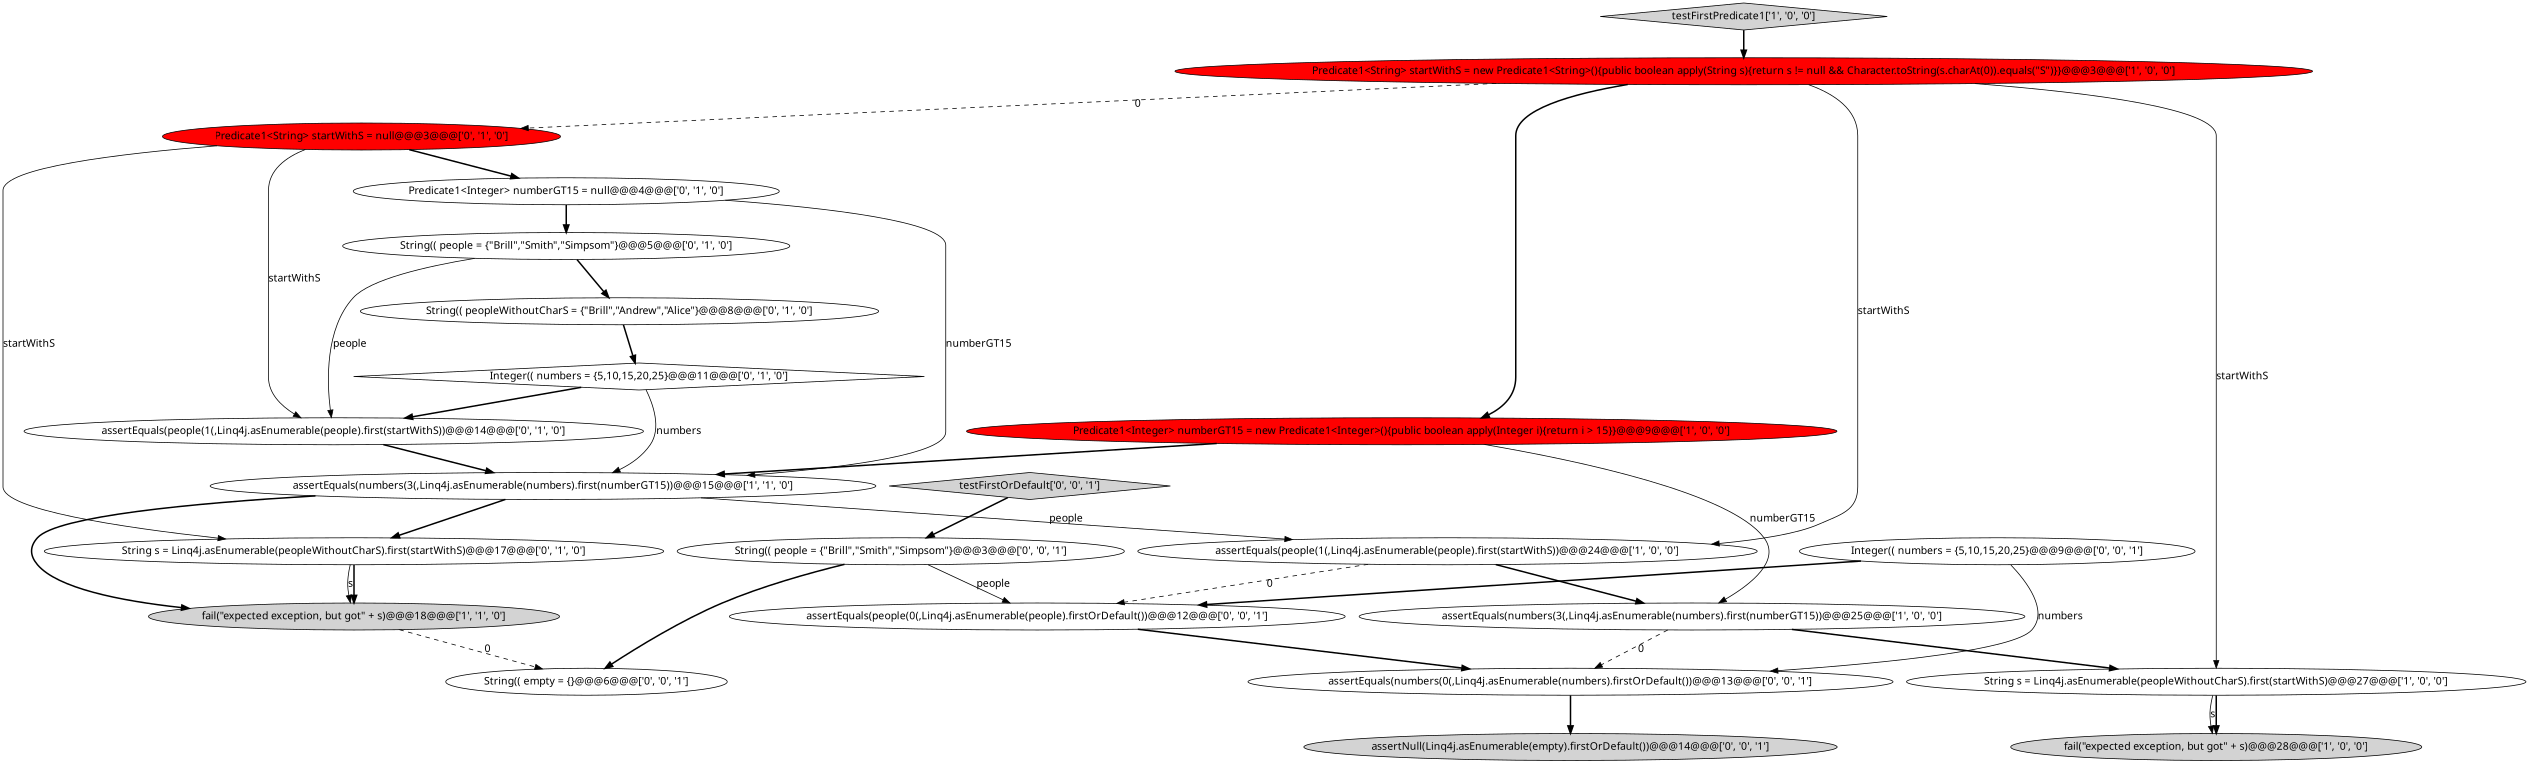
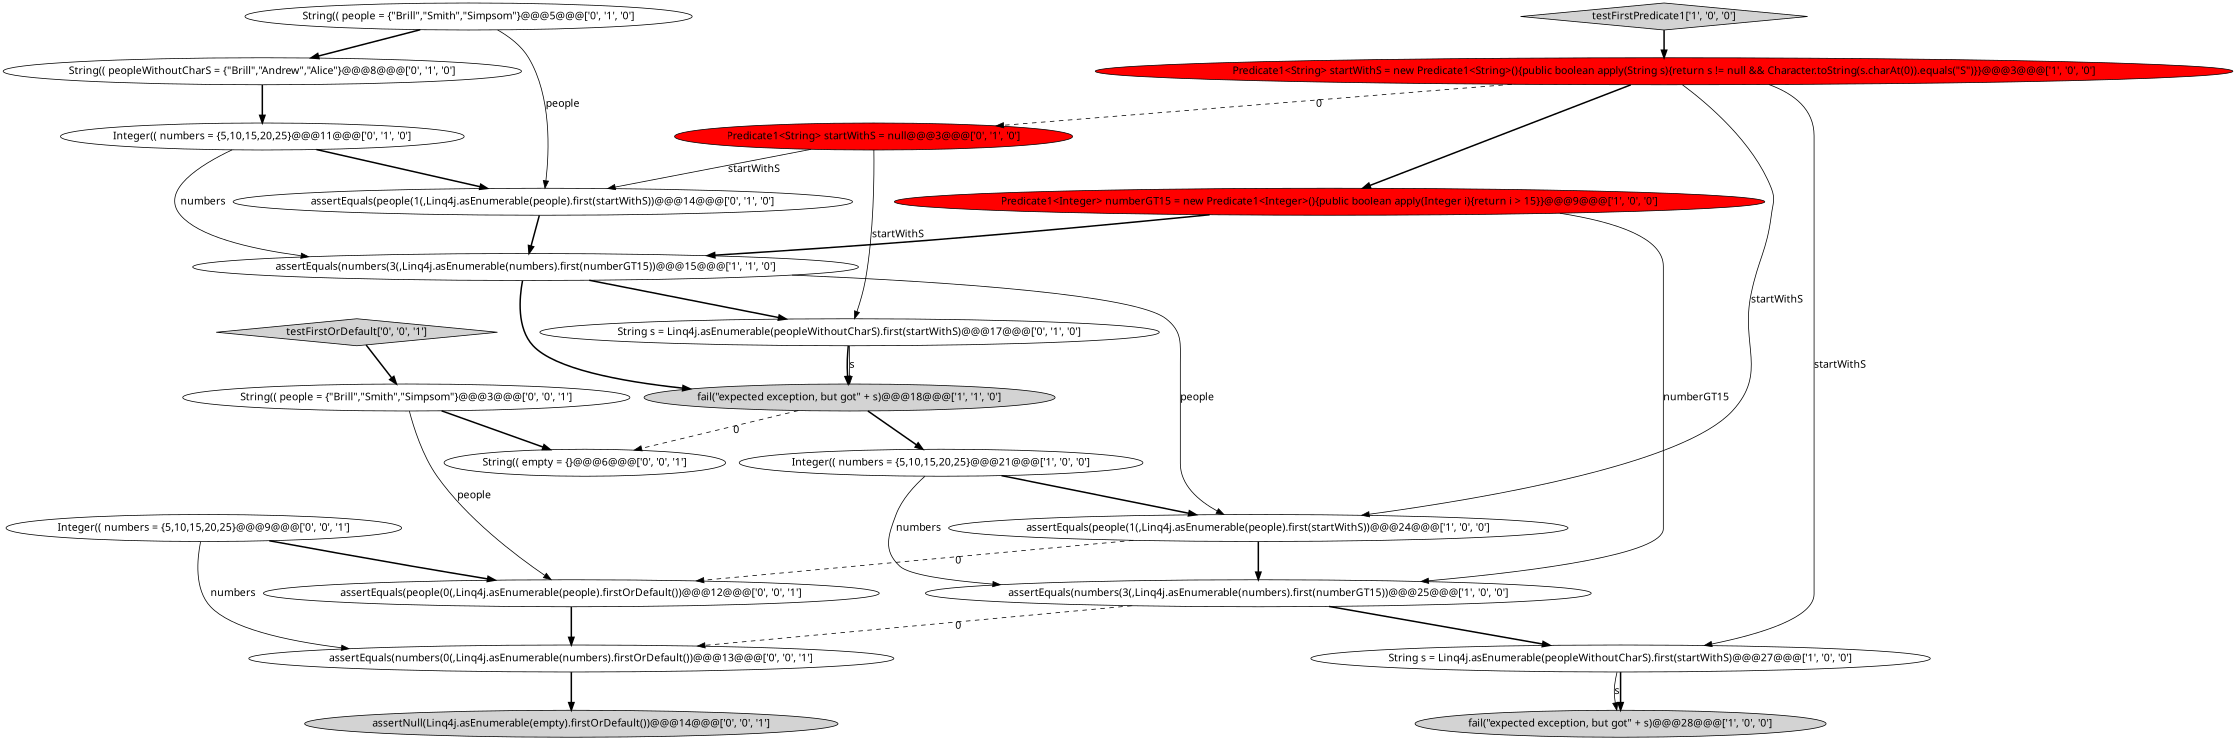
node "Predicate1<Integer> numberGT15 = null@@@4@@@['0', '1', '0']": removed
node "Integer(( numbers = {5,10,15,20,25}@@@11@@@['0', '1', '0']": shape diamond -> ellipse
node "Integer(( numbers = {5,10,15,20,25}@@@21@@@['1', '0', '0']": added
